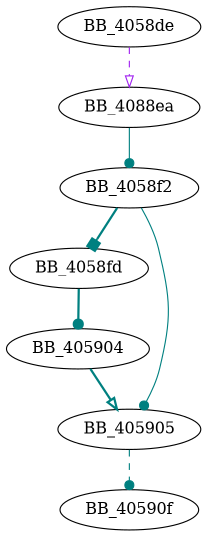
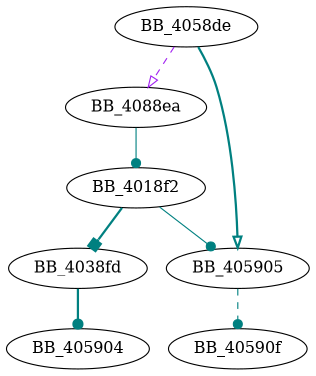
node "BB_4058f2": label "BB_4058f2" -> "BB_4018f2"
node "BB_4058fd": label "BB_4058fd" -> "BB_4038fd"
edge "BB_405904" -> "BB_405905": now "BB_4058de" -> "BB_405905"
